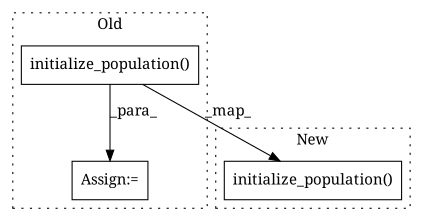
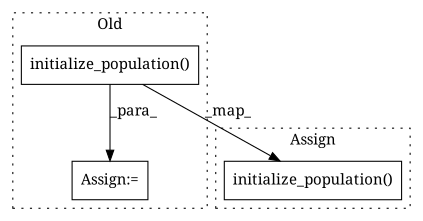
cluster "New": label "New" -> "Assign"
